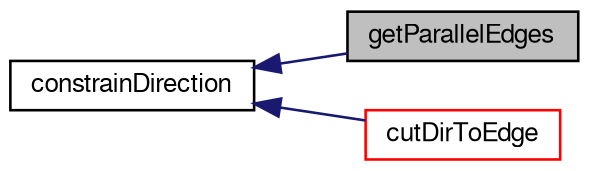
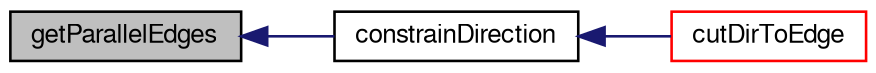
edge "getParallelEdges" -> "constrainDirection": reversed
